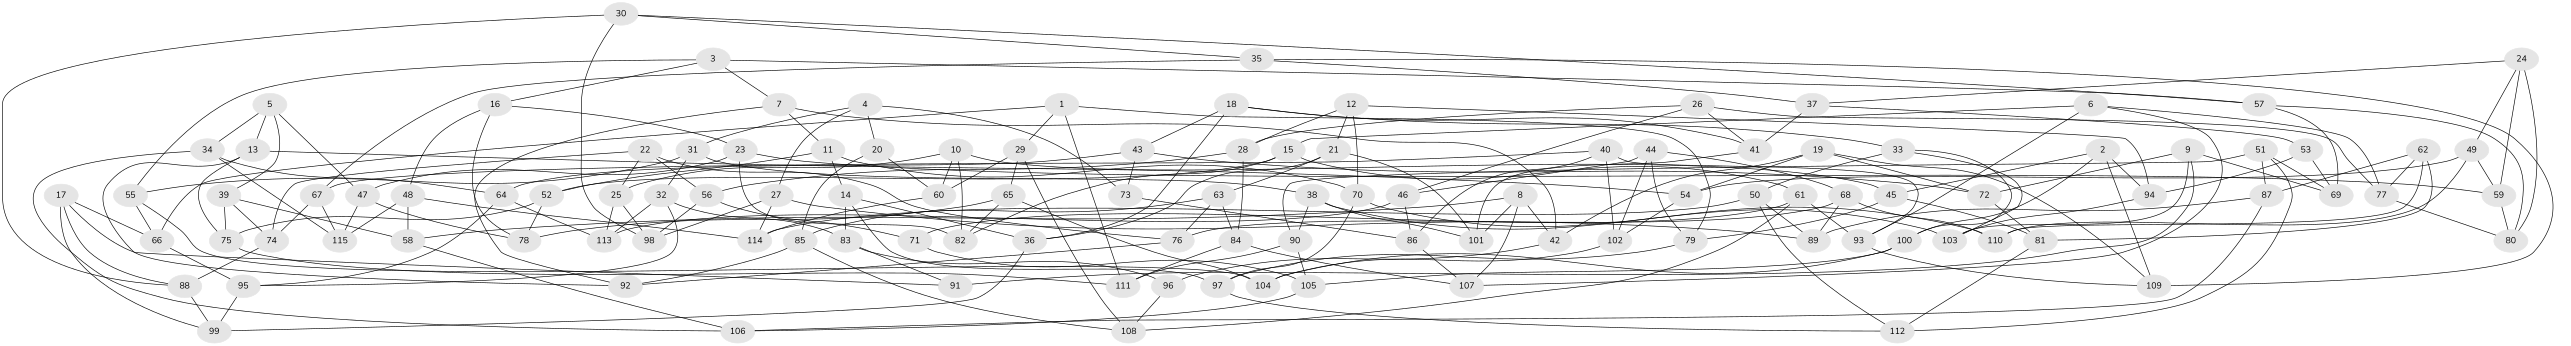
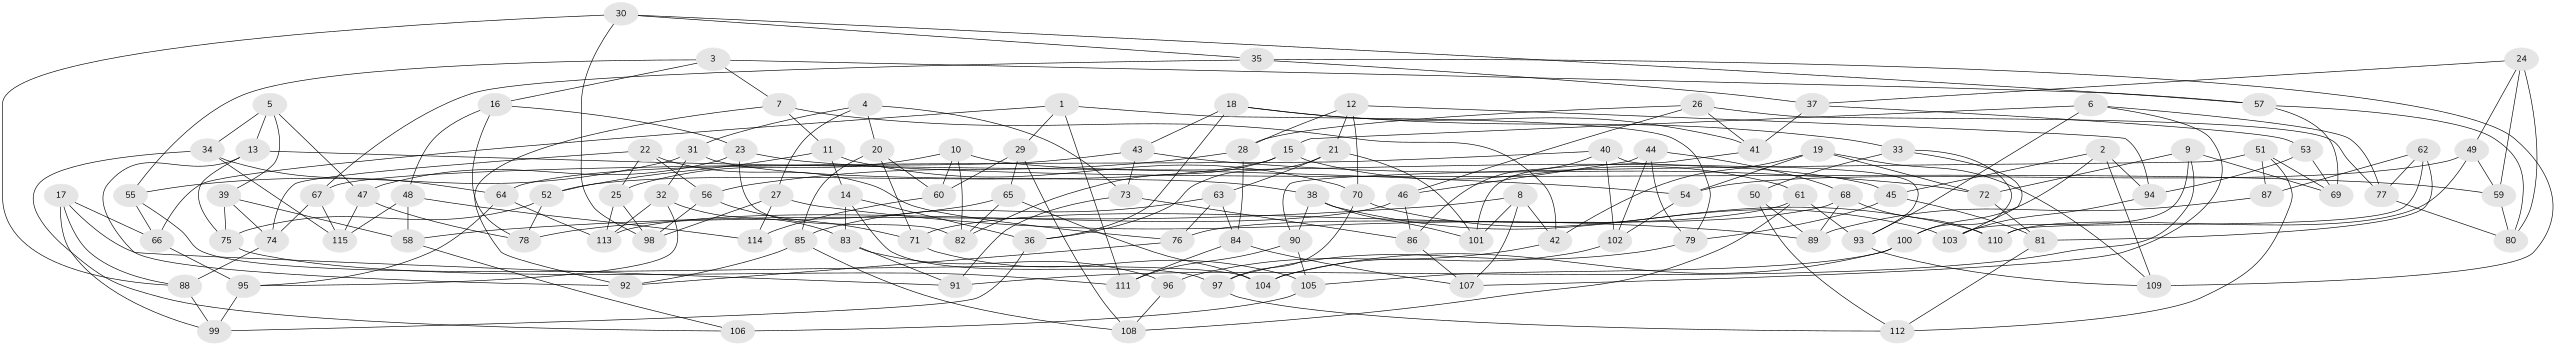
edge "20" -- "71": added
edge "50" -- "114": removed
edge "73" -- "91": added
edge "87" -- "106": removed
